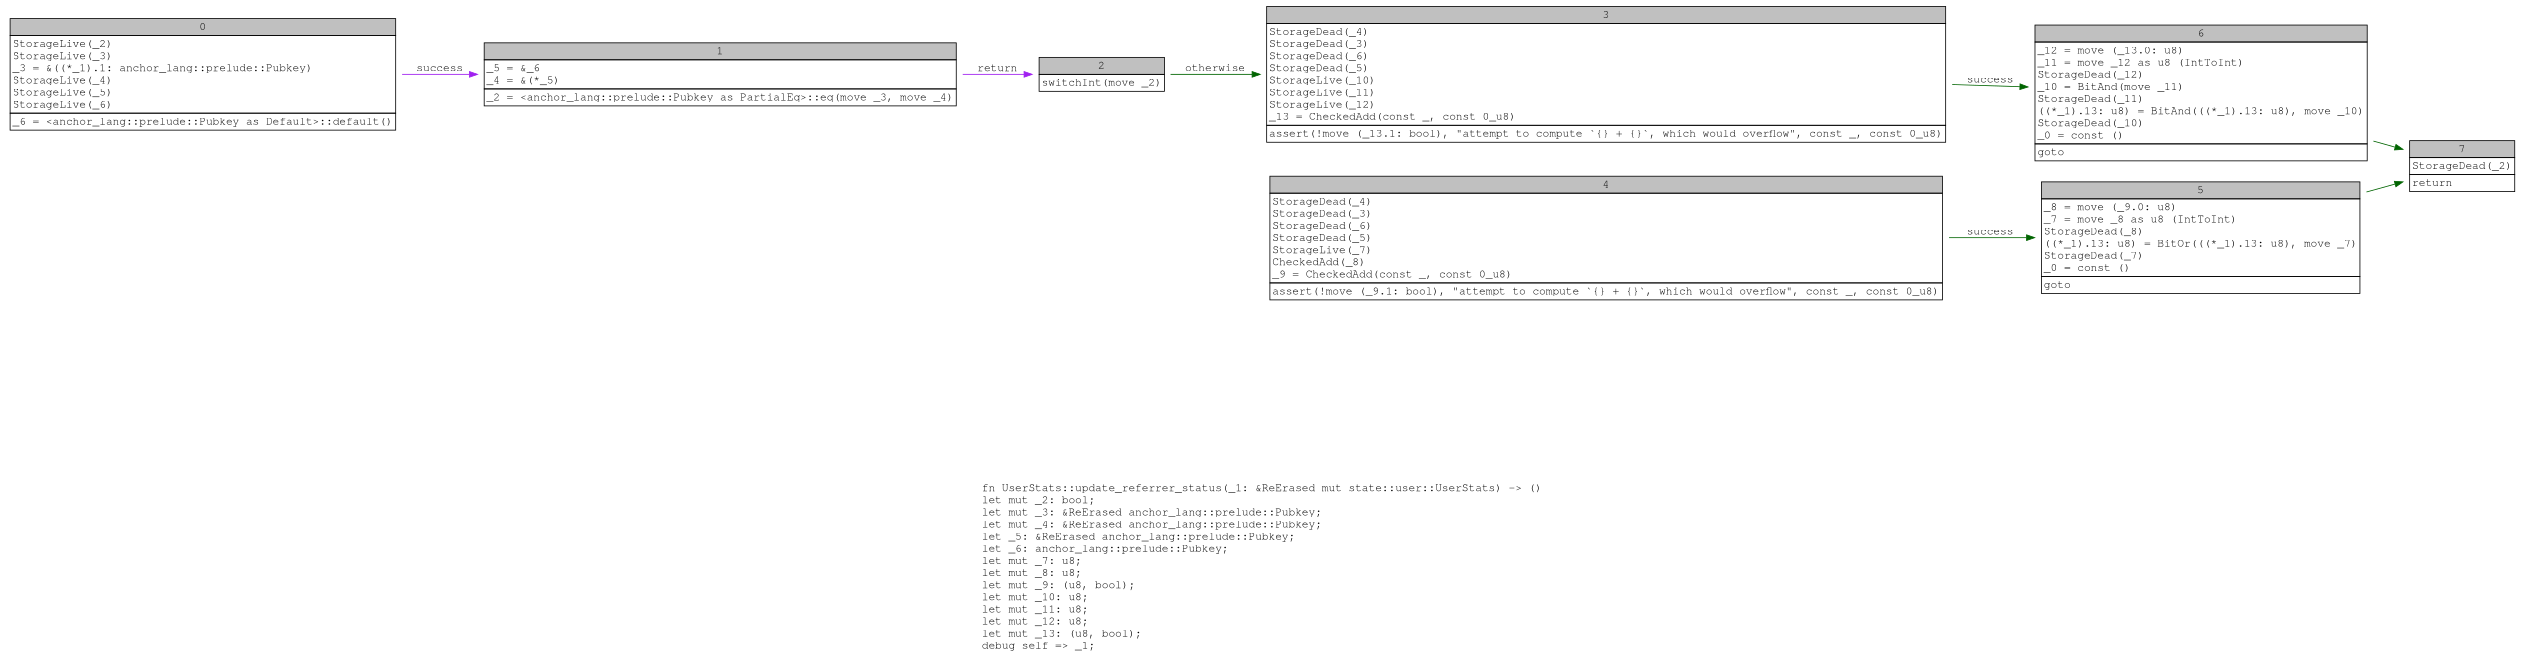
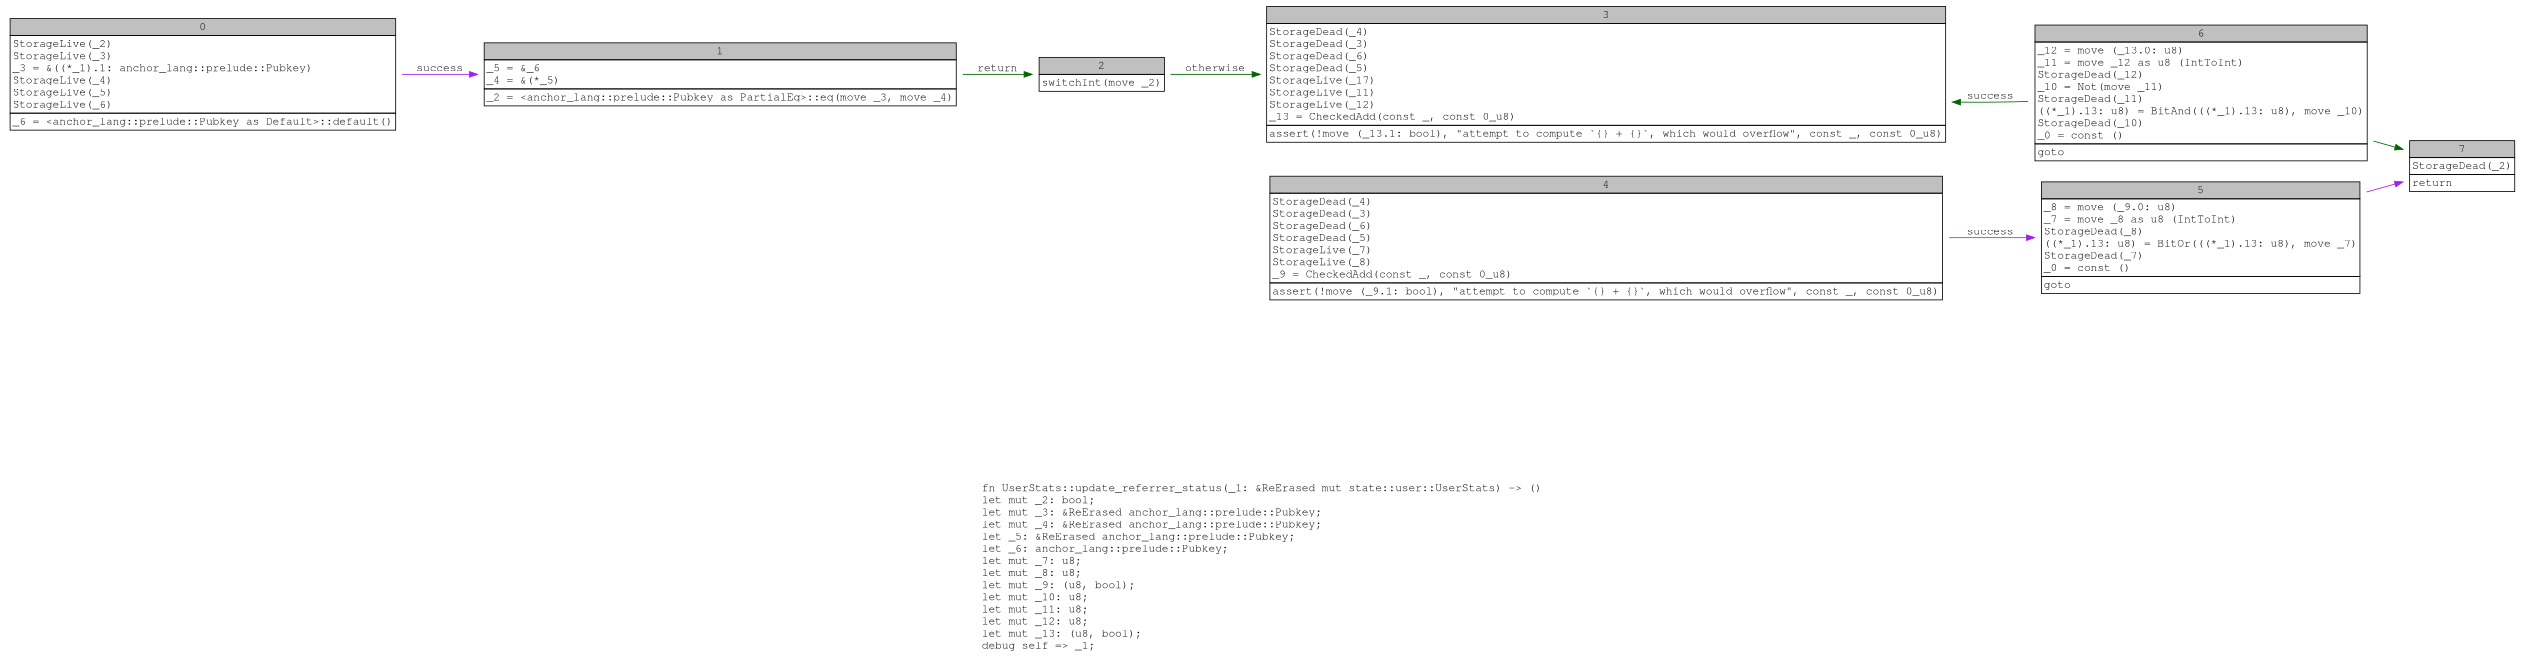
edge "1" -> "2": color purple -> darkgreen
node "3": text "StorageLive(_10)" -> "StorageLive(_17)"
edge "3" -> "6": reversed
node "6": text "_10 = BitAnd(move _11)" -> "_10 = Not(move _11)"
edge "5" -> "7": color darkgreen -> purple
edge "4" -> "5": color darkgreen -> purple
node "4": text "CheckedAdd(_8)" -> "StorageLive(_8)"
